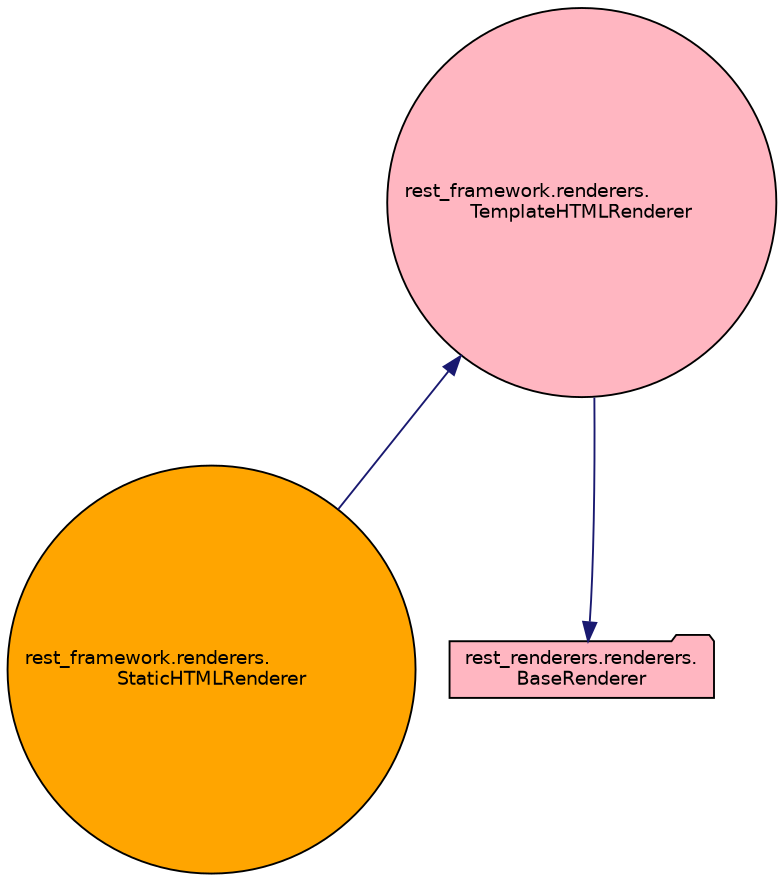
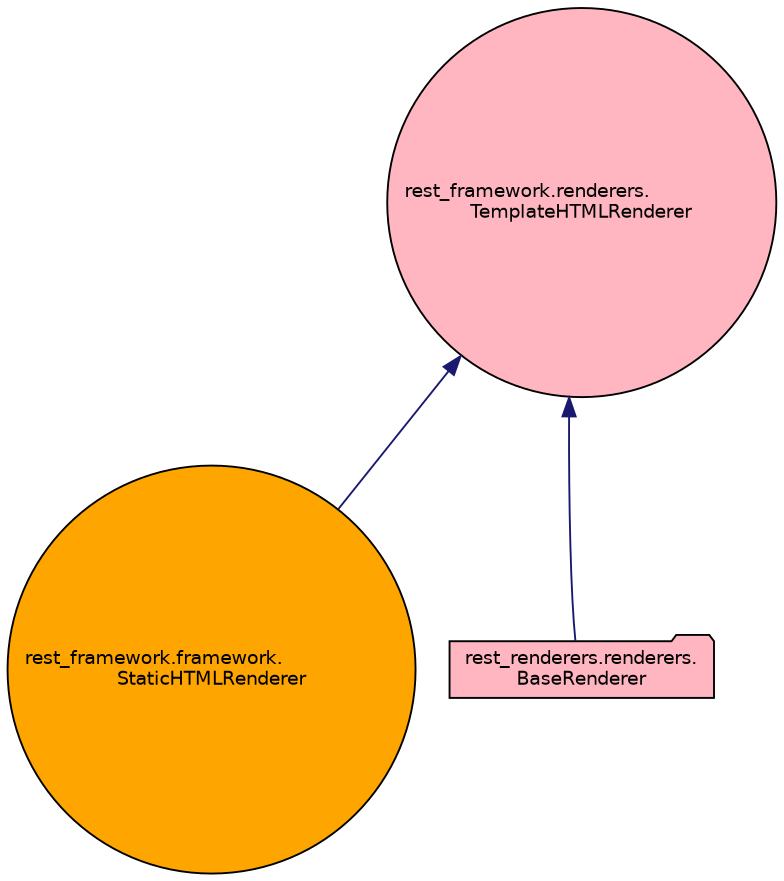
edge "rest_framework.renderers. TemplateHTMLRenderer" -> "rest_renderers.renderers. BaseRenderer": reversed
node "rest_framework.renderers. StaticHTMLRenderer": label "rest_framework.renderers. StaticHTMLRenderer" -> "rest_framework.framework. StaticHTMLRenderer"
